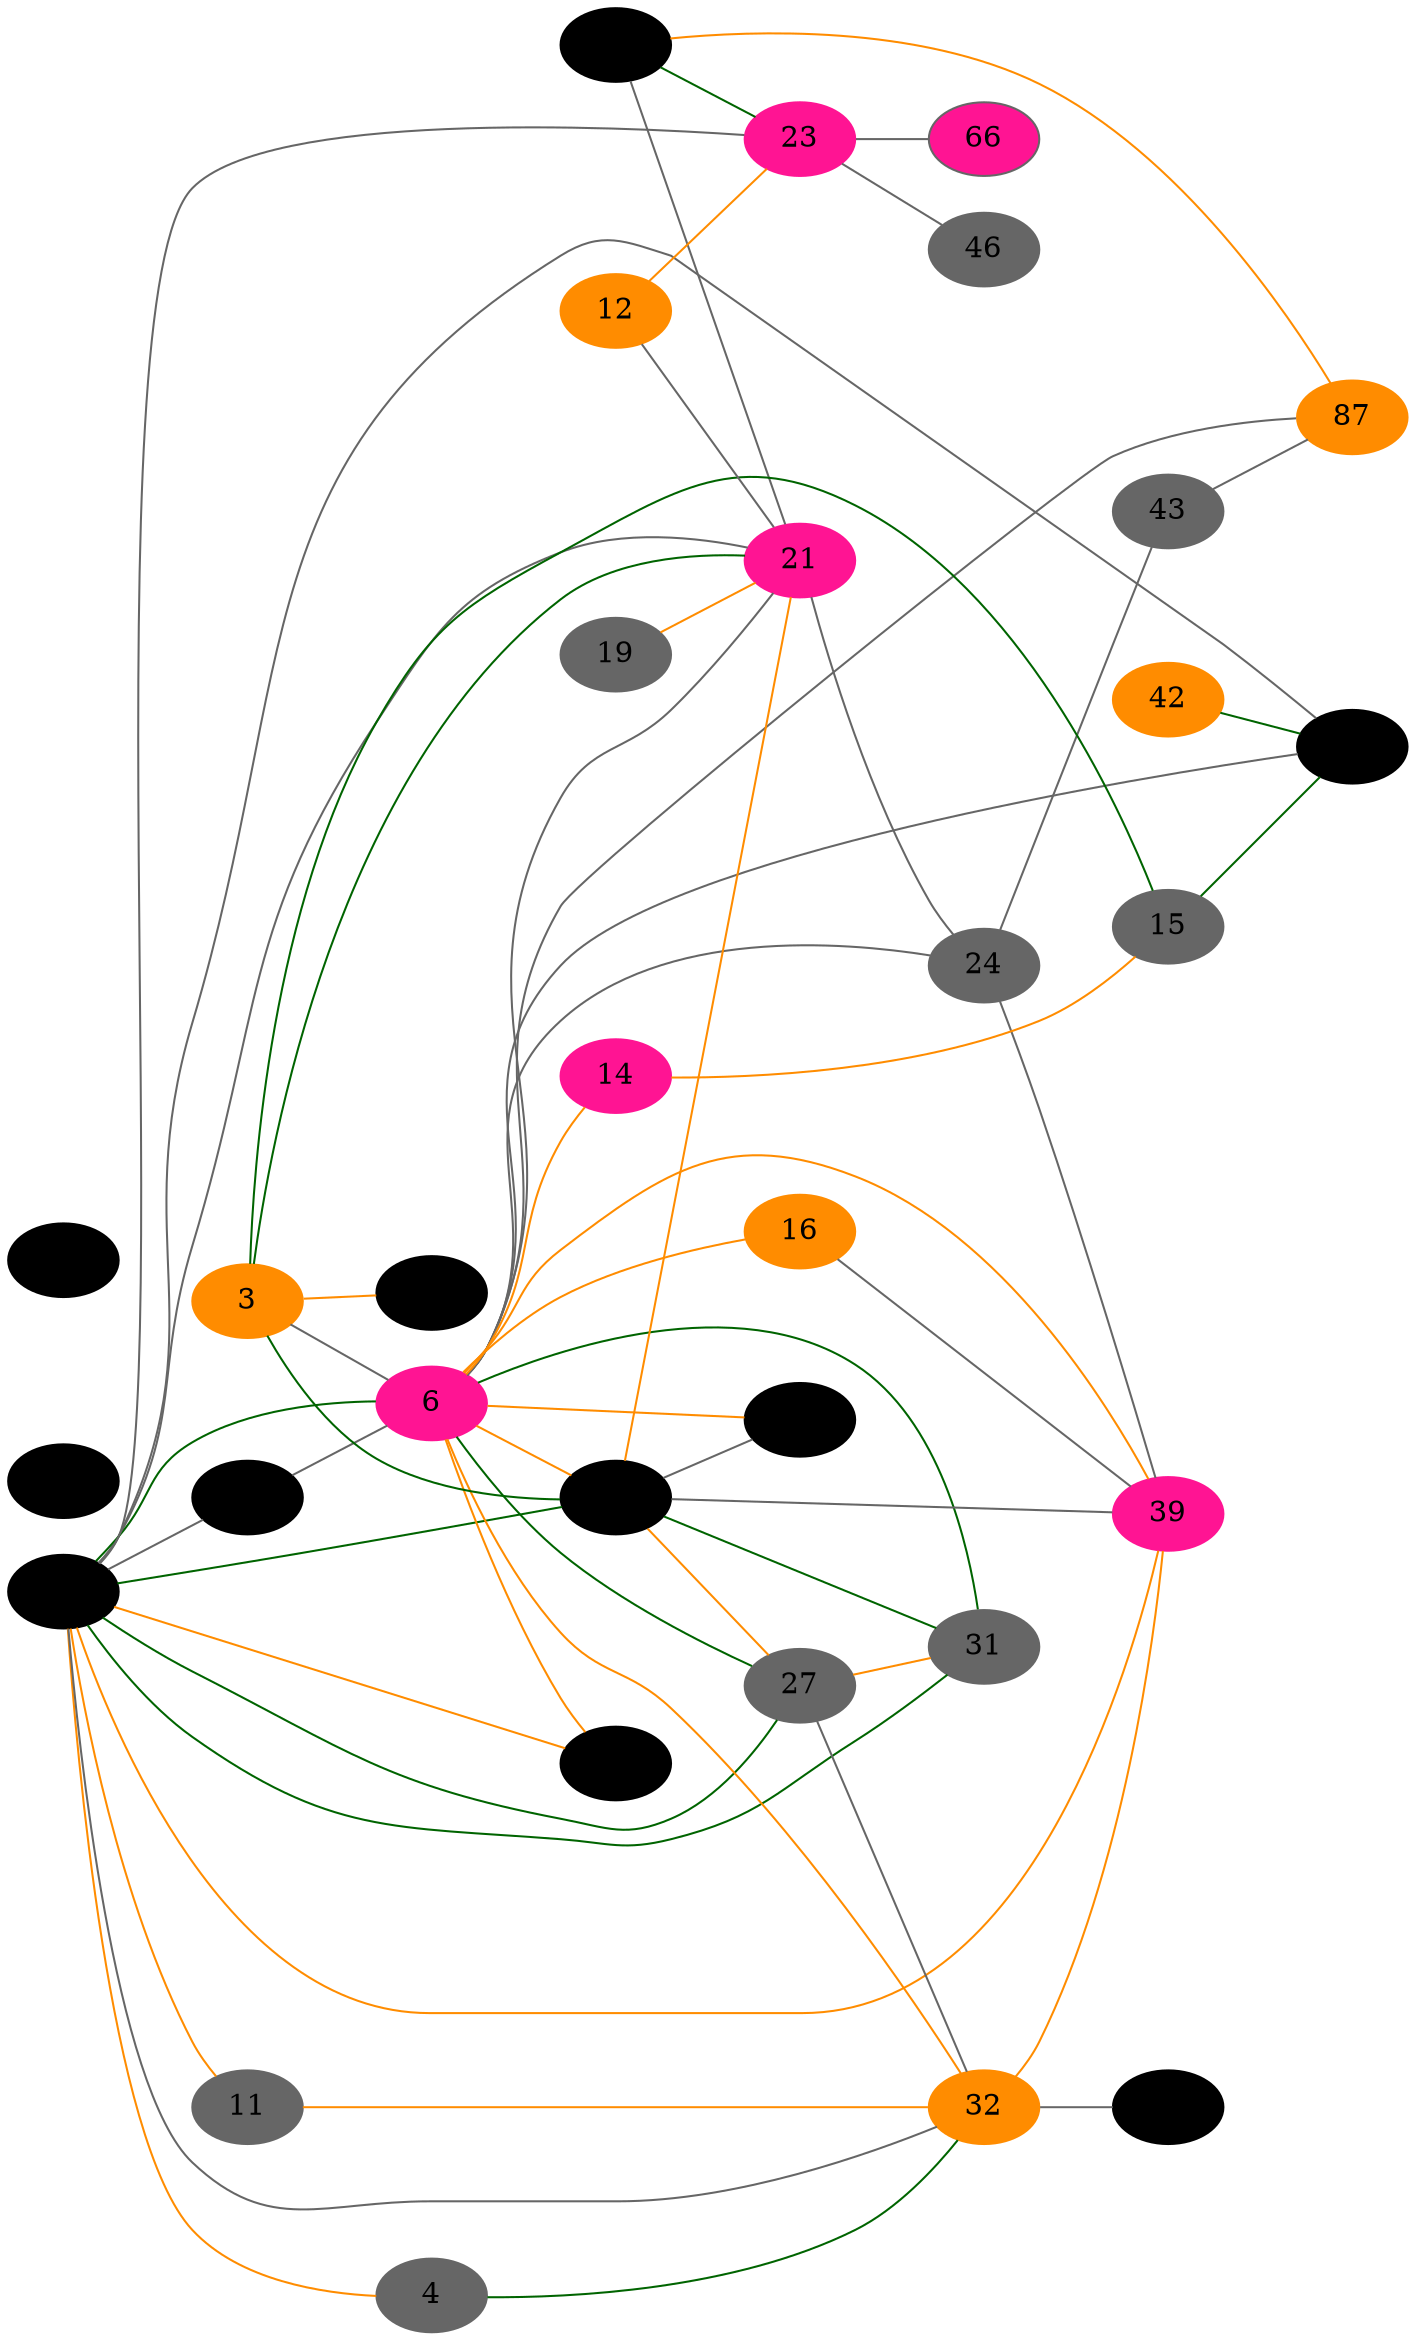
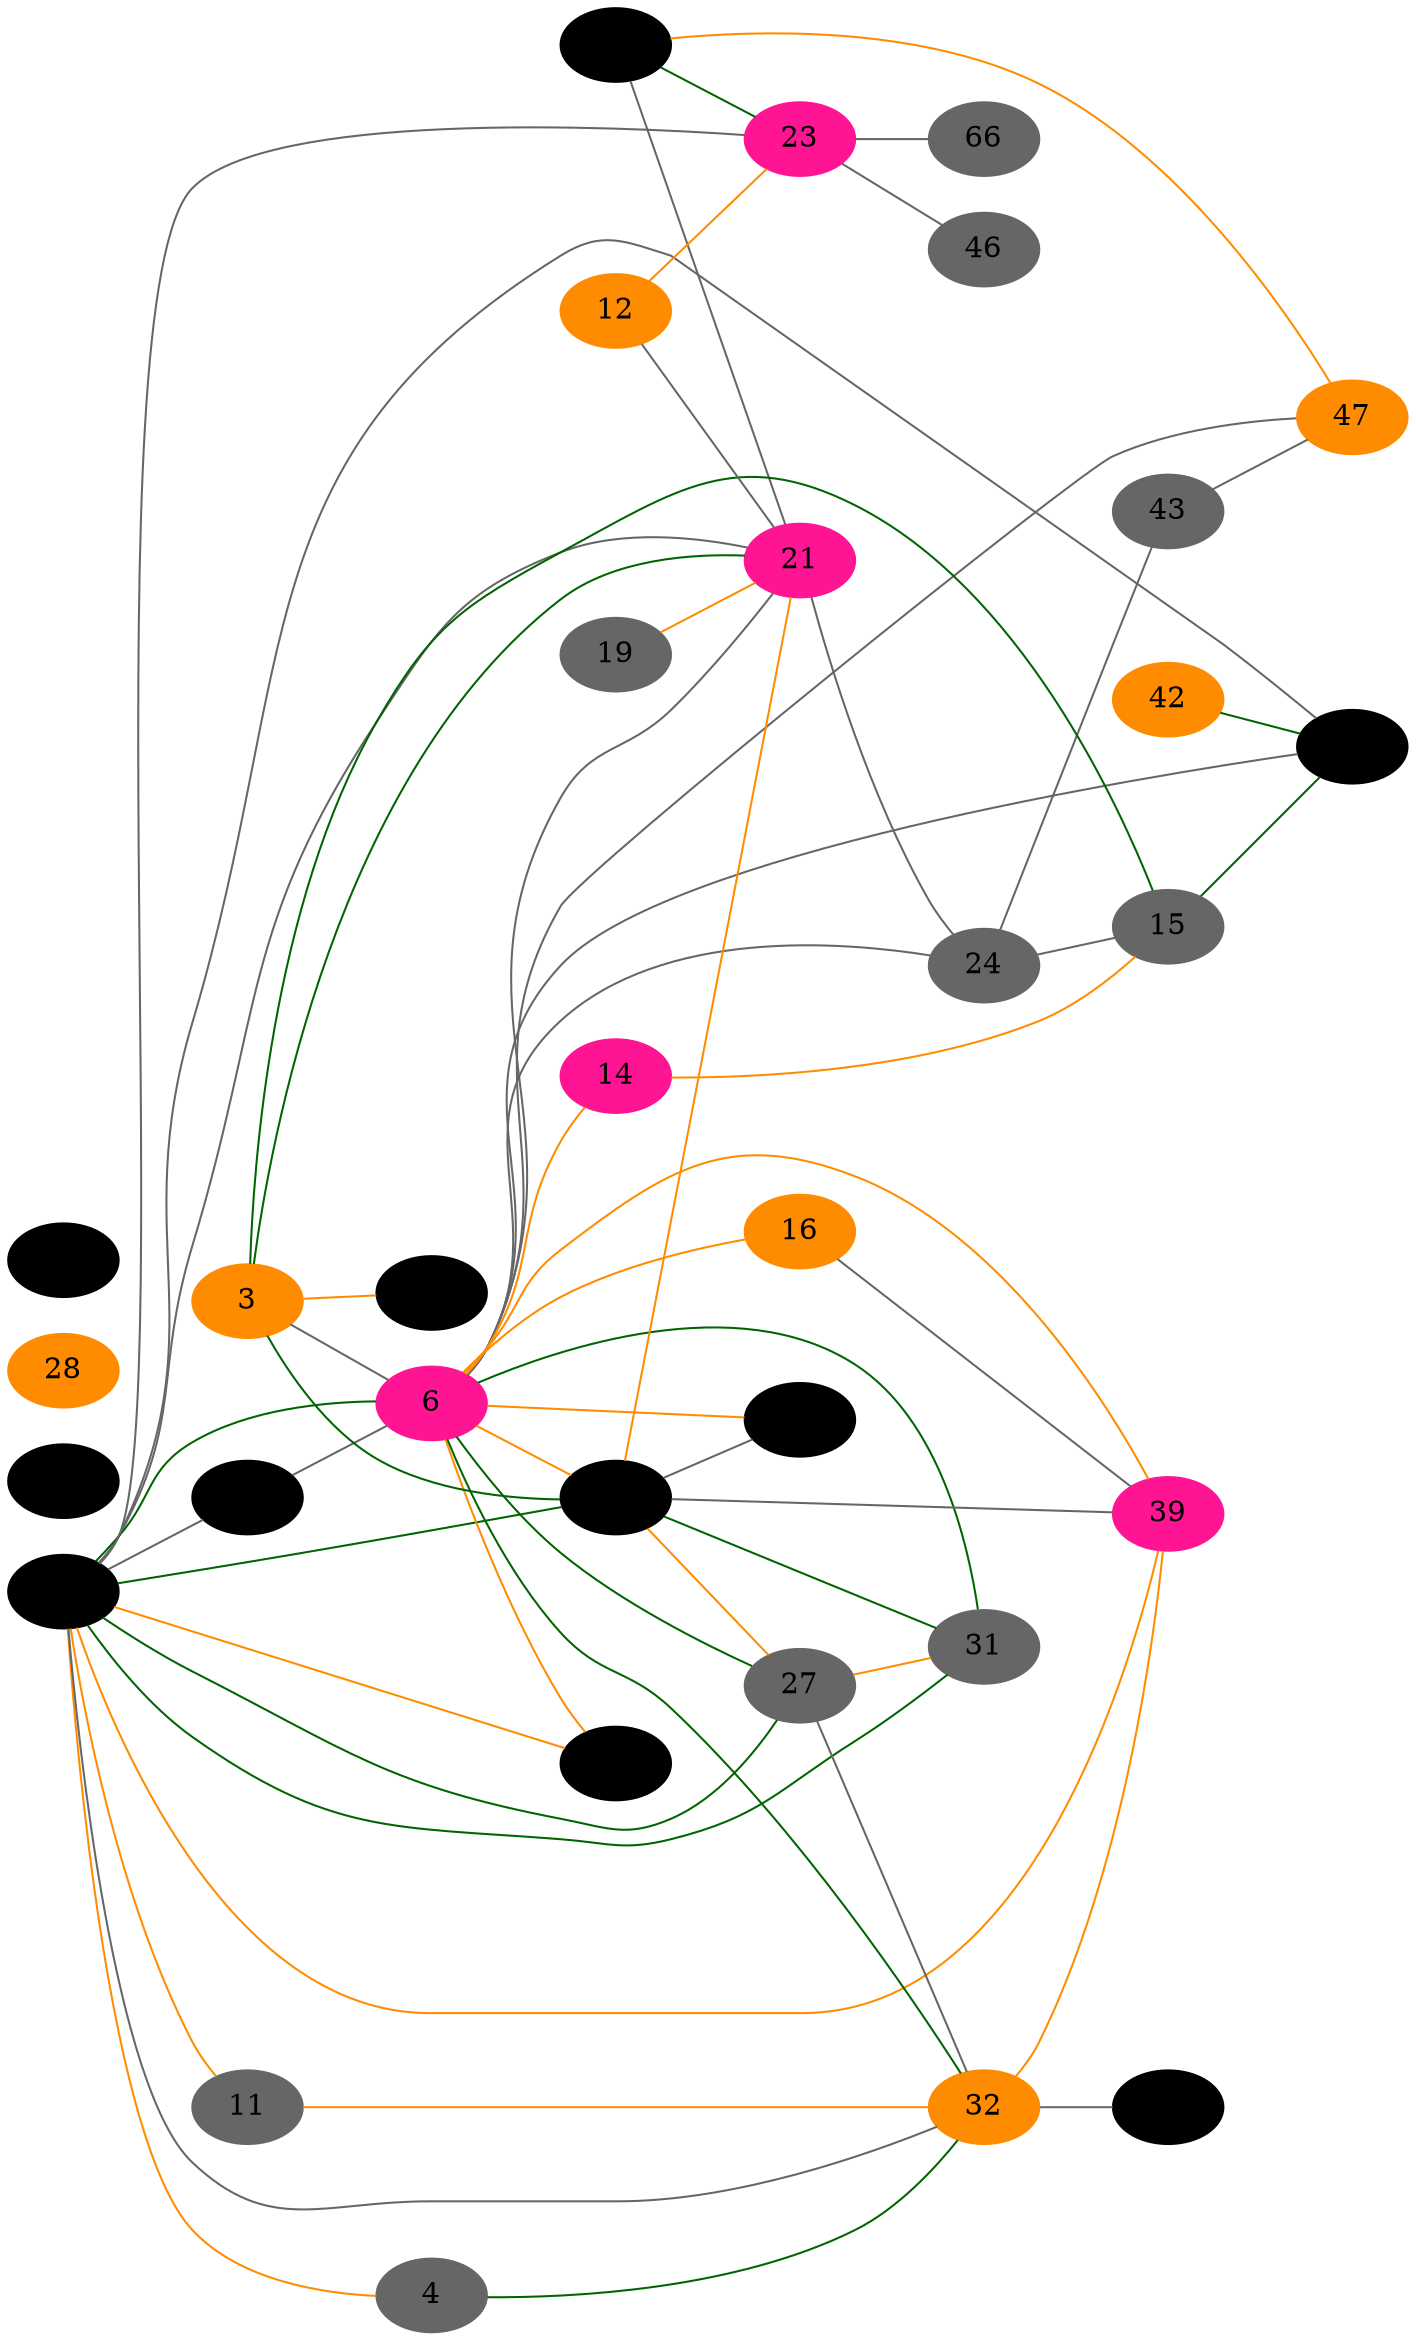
node "66": fillcolor deeppink -> gray40
node "87": label "87" -> "47"
edge "24" -- "39": now "24" -- "15"
node "28": added
edge "6" -- "32": color darkorange -> darkgreen
